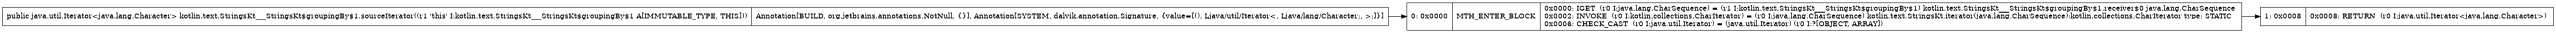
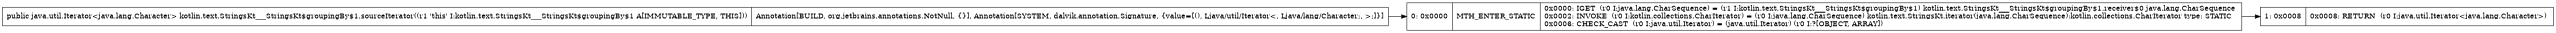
node "0: 0x0000": text "MTH_ENTER_BLOCK" -> "MTH_ENTER_STATIC"
